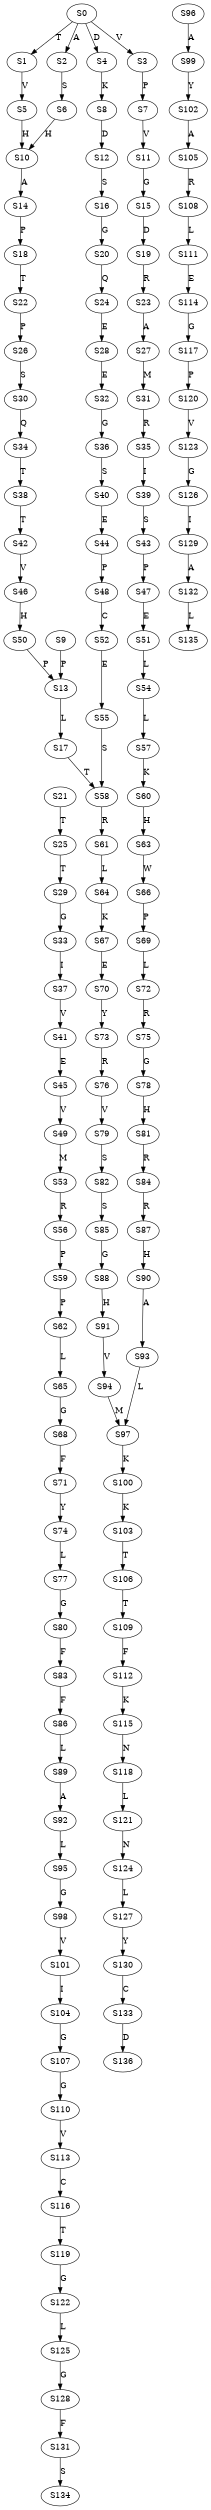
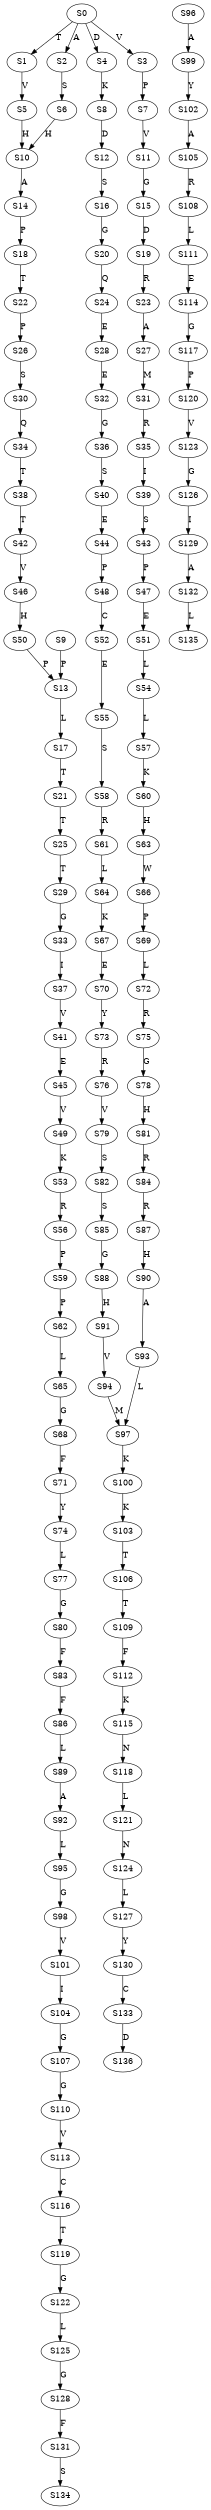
edge "S17" -> "S58": now "S17" -> "S21"
edge "S49" -> "S53": label "M" -> "K"
